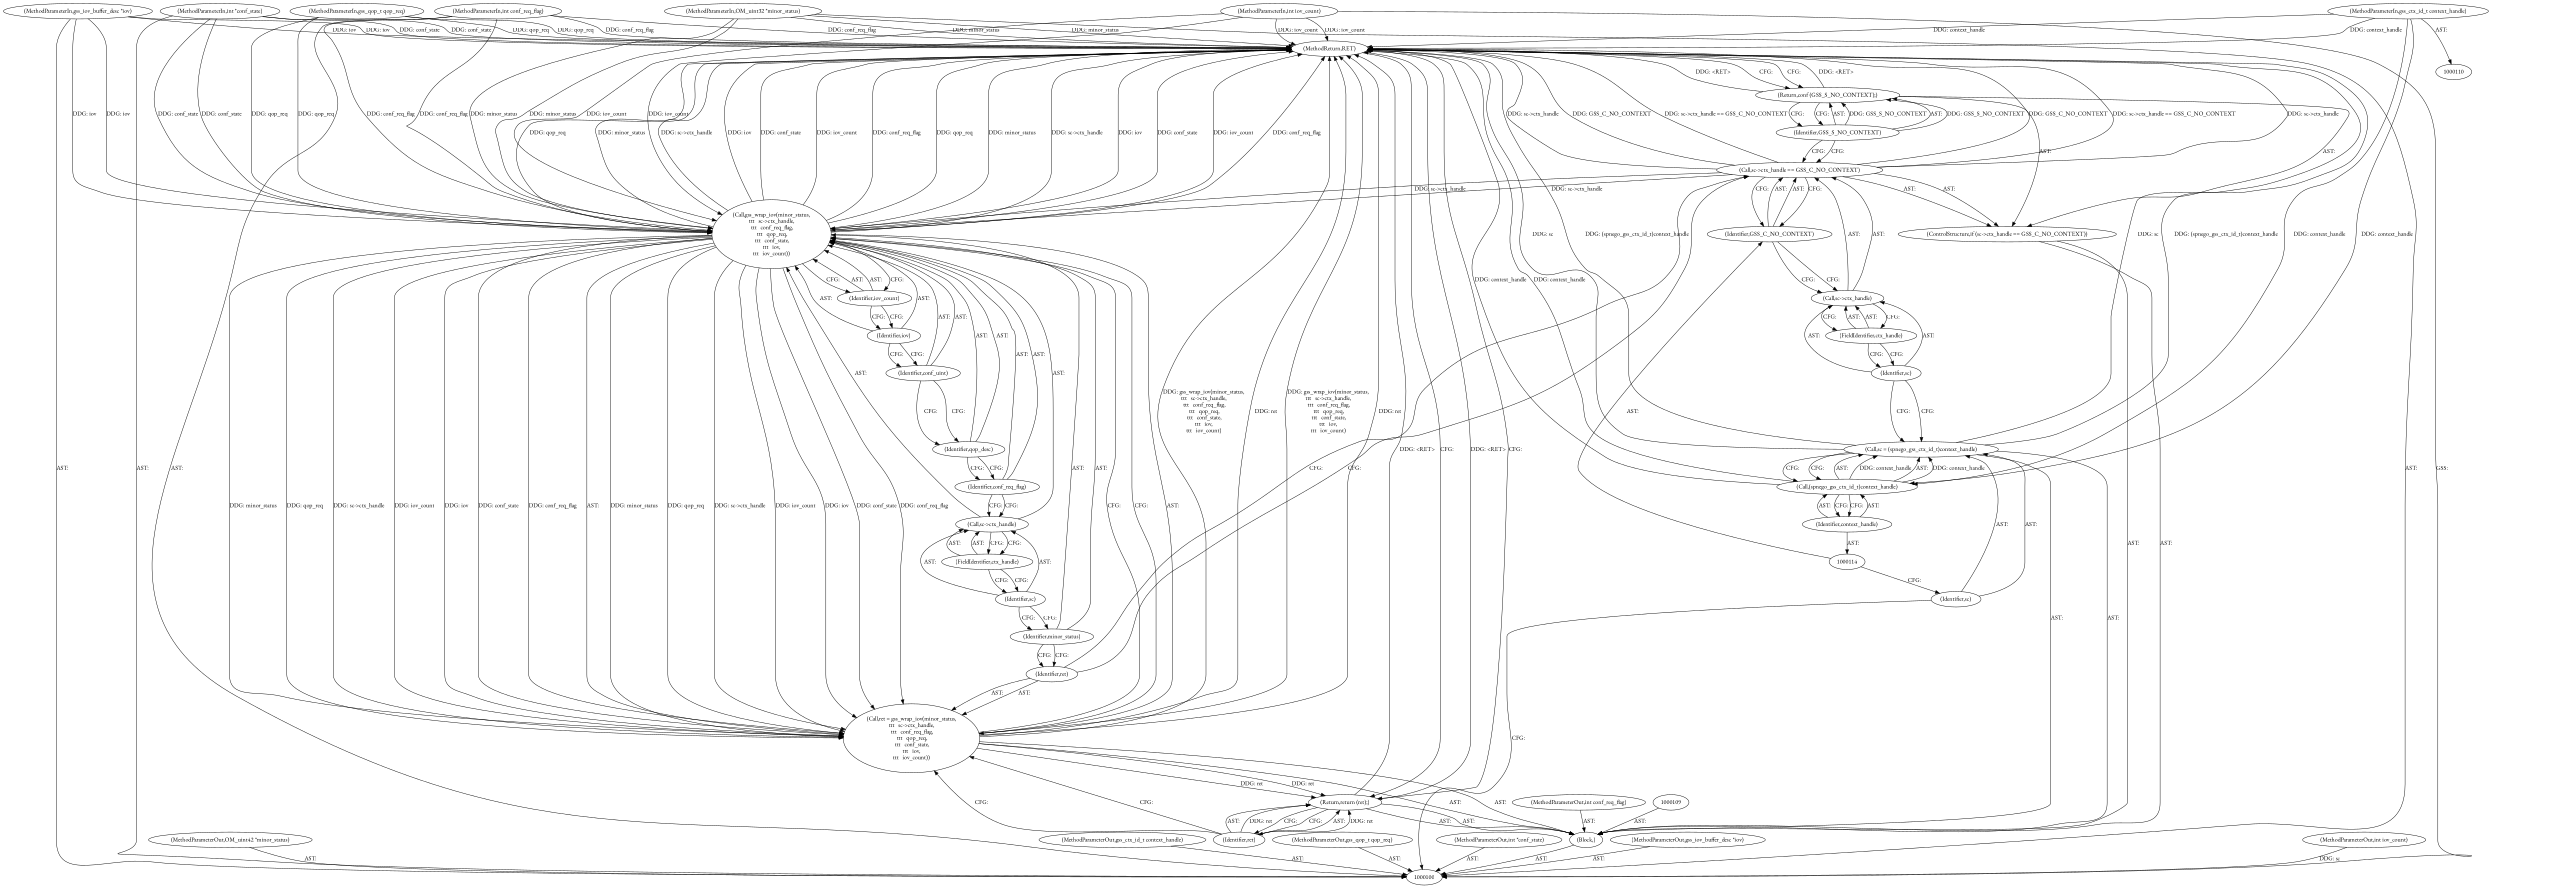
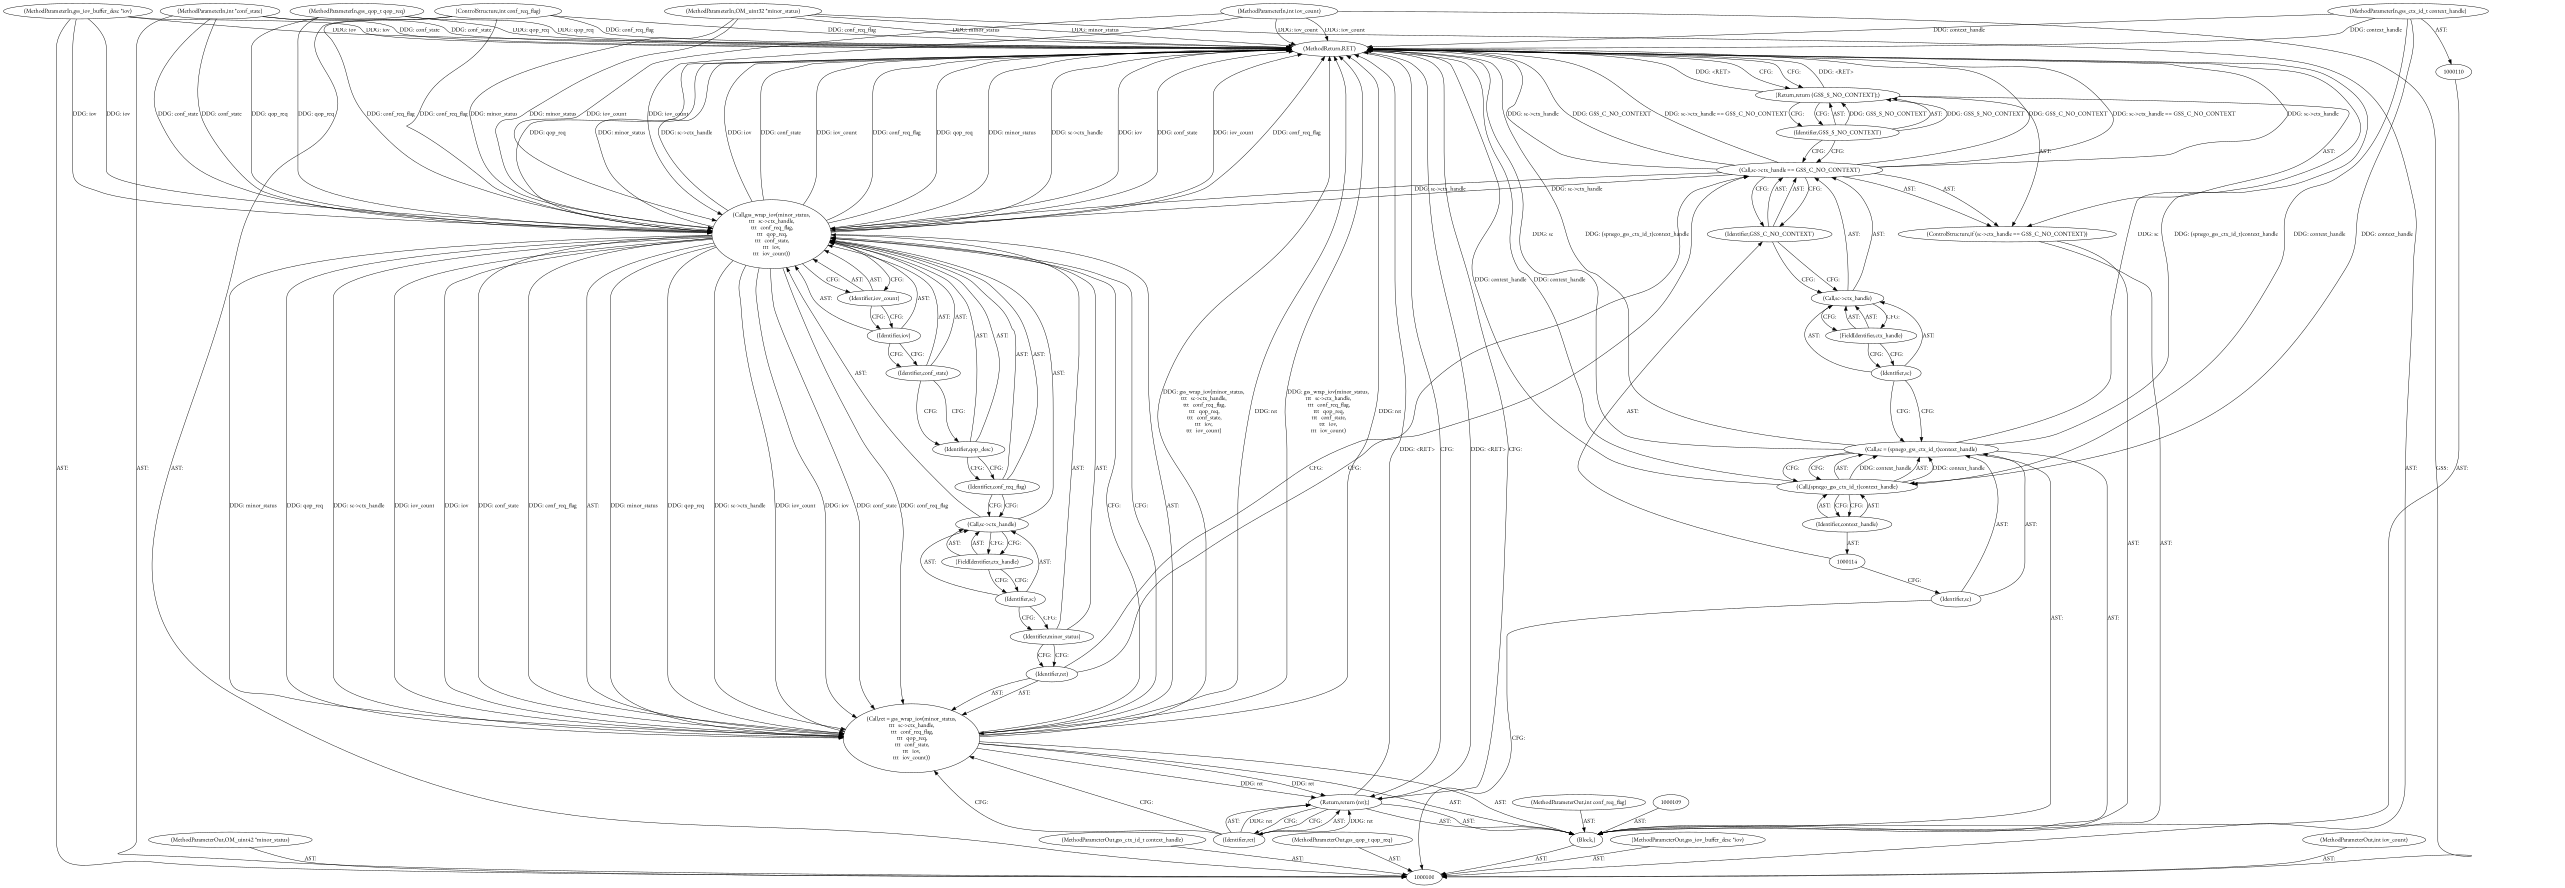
node "(MethodParameterIn,int conf_req_flag)": label "(MethodParameterIn,int conf_req_flag)" -> "(ControlStructure,int conf_req_flag)"
node "(Return,conf (GSS_S_NO_CONTEXT);)": label "(Return,conf (GSS_S_NO_CONTEXT);)" -> "(Return,return (GSS_S_NO_CONTEXT);)"
node "(Identifier,conf_uint)": label "(Identifier,conf_uint)" -> "(Identifier,conf_state)"
edge "1000110" -> "(Block,)": added, label "AST:"
node "(MethodParameterOut,int *conf_state)": removed
edge "(MethodParameterOut,int iov_count)" -> "1000100": label "DDG: sc" -> "AST: "
